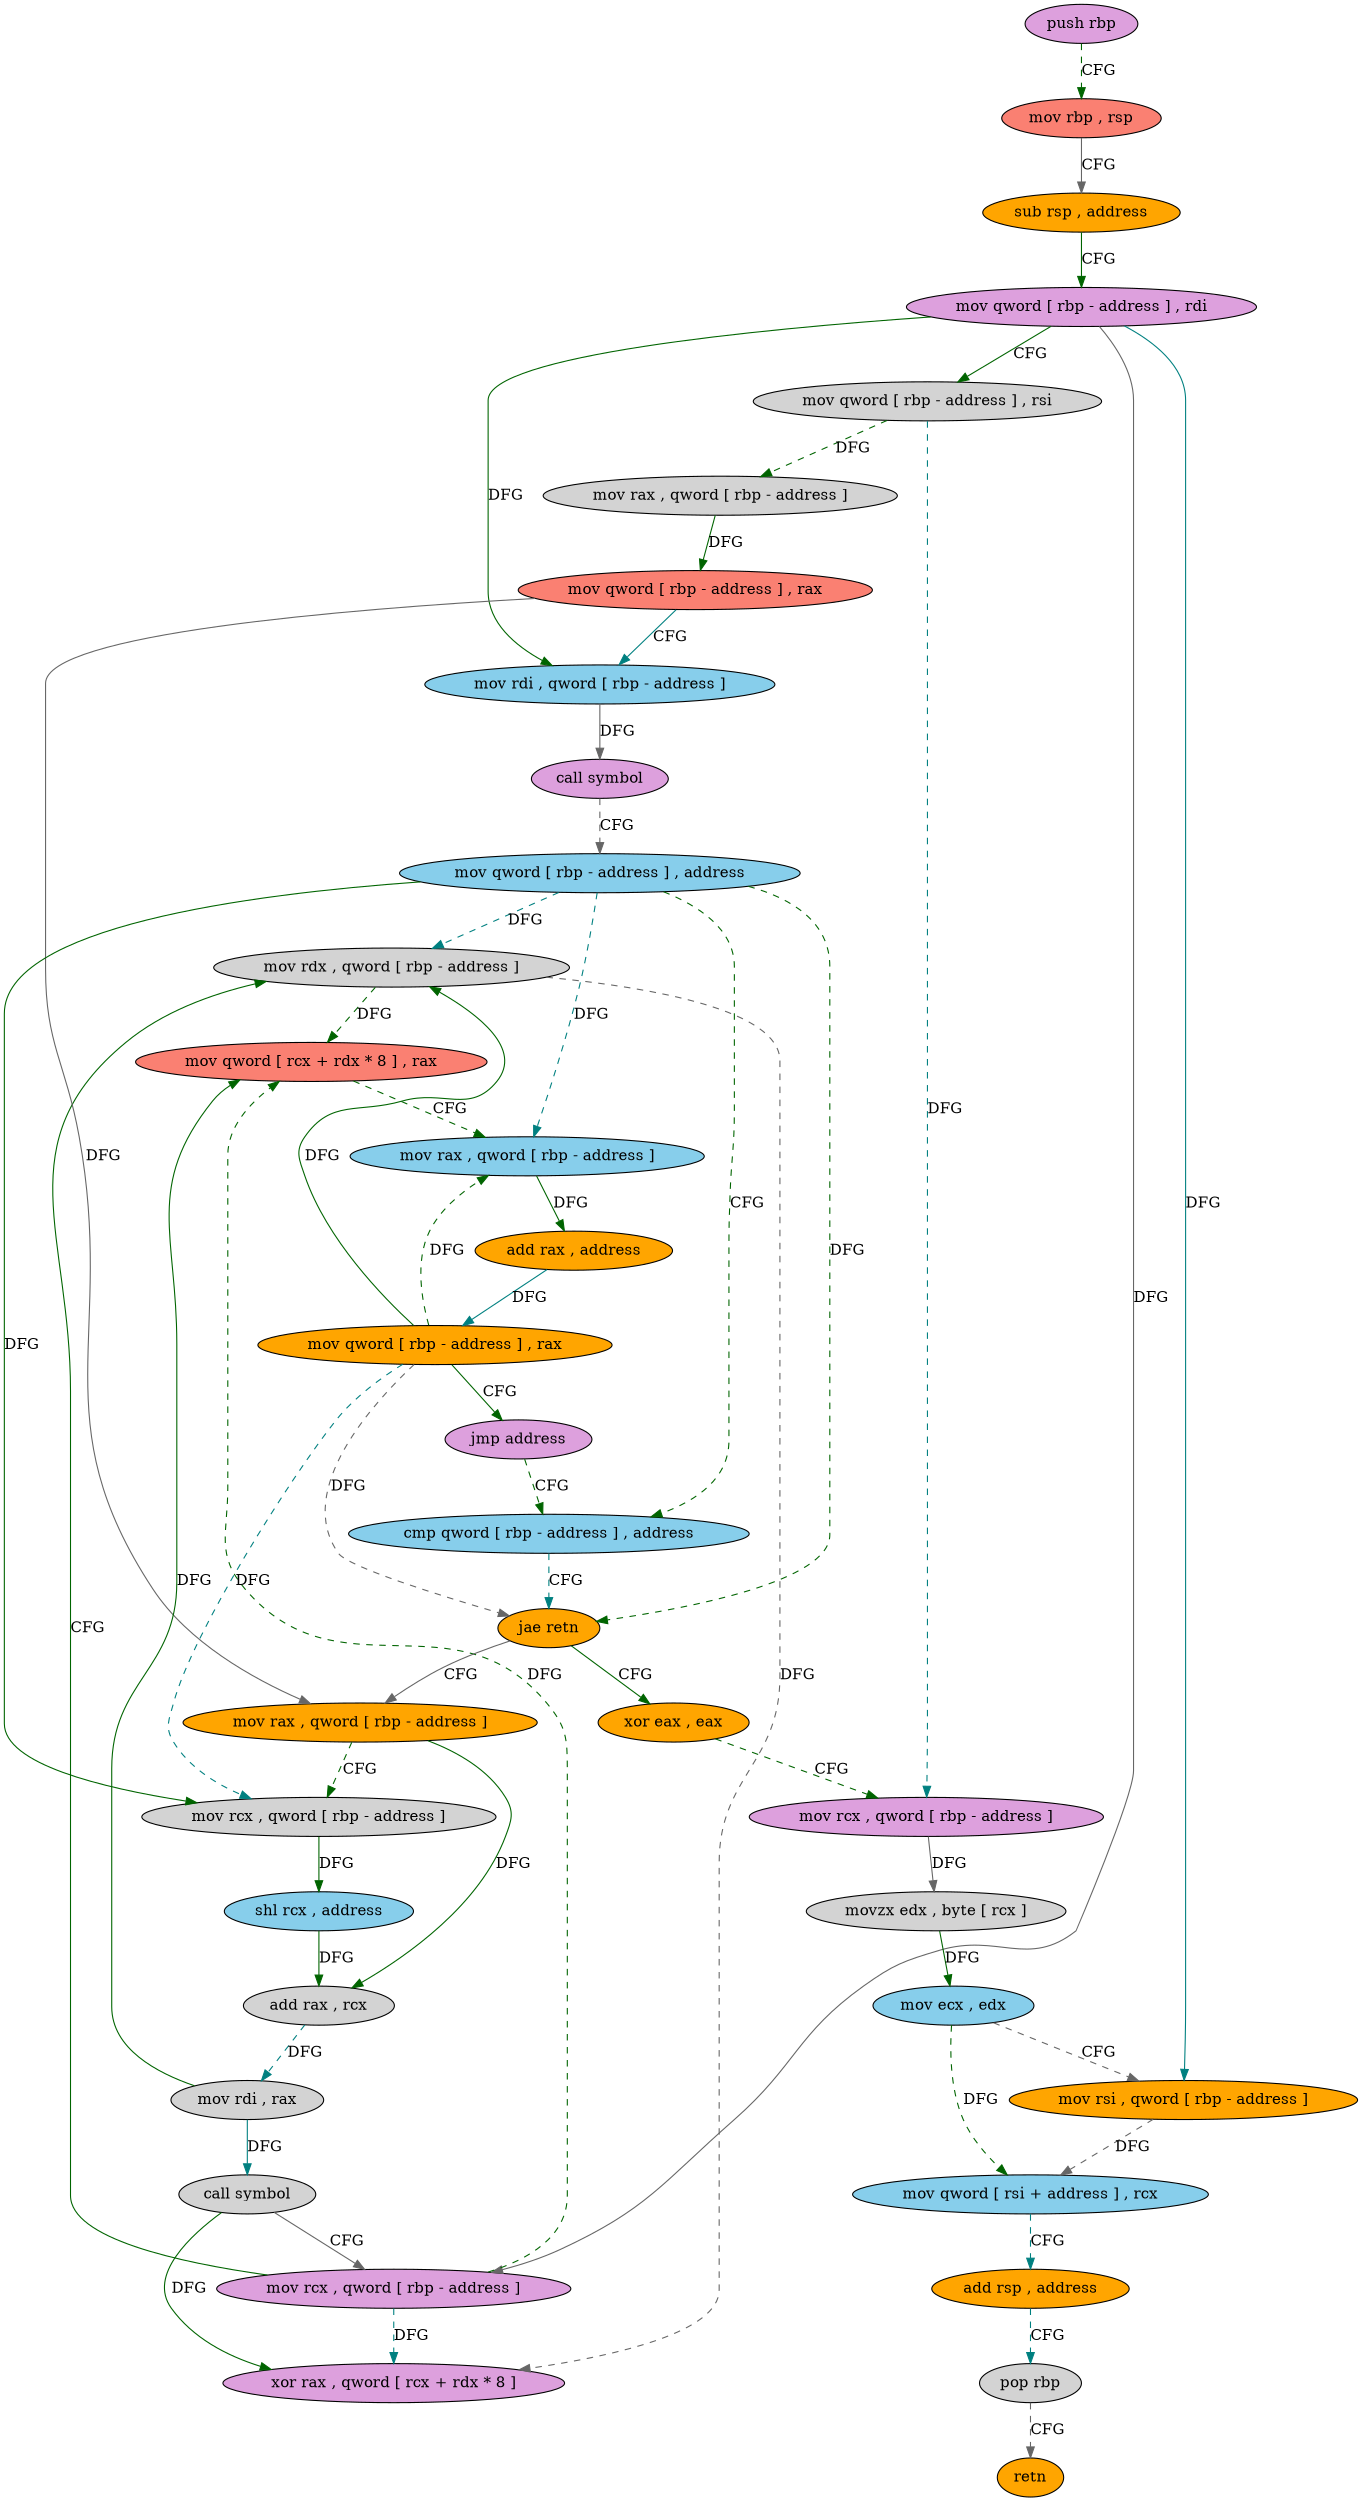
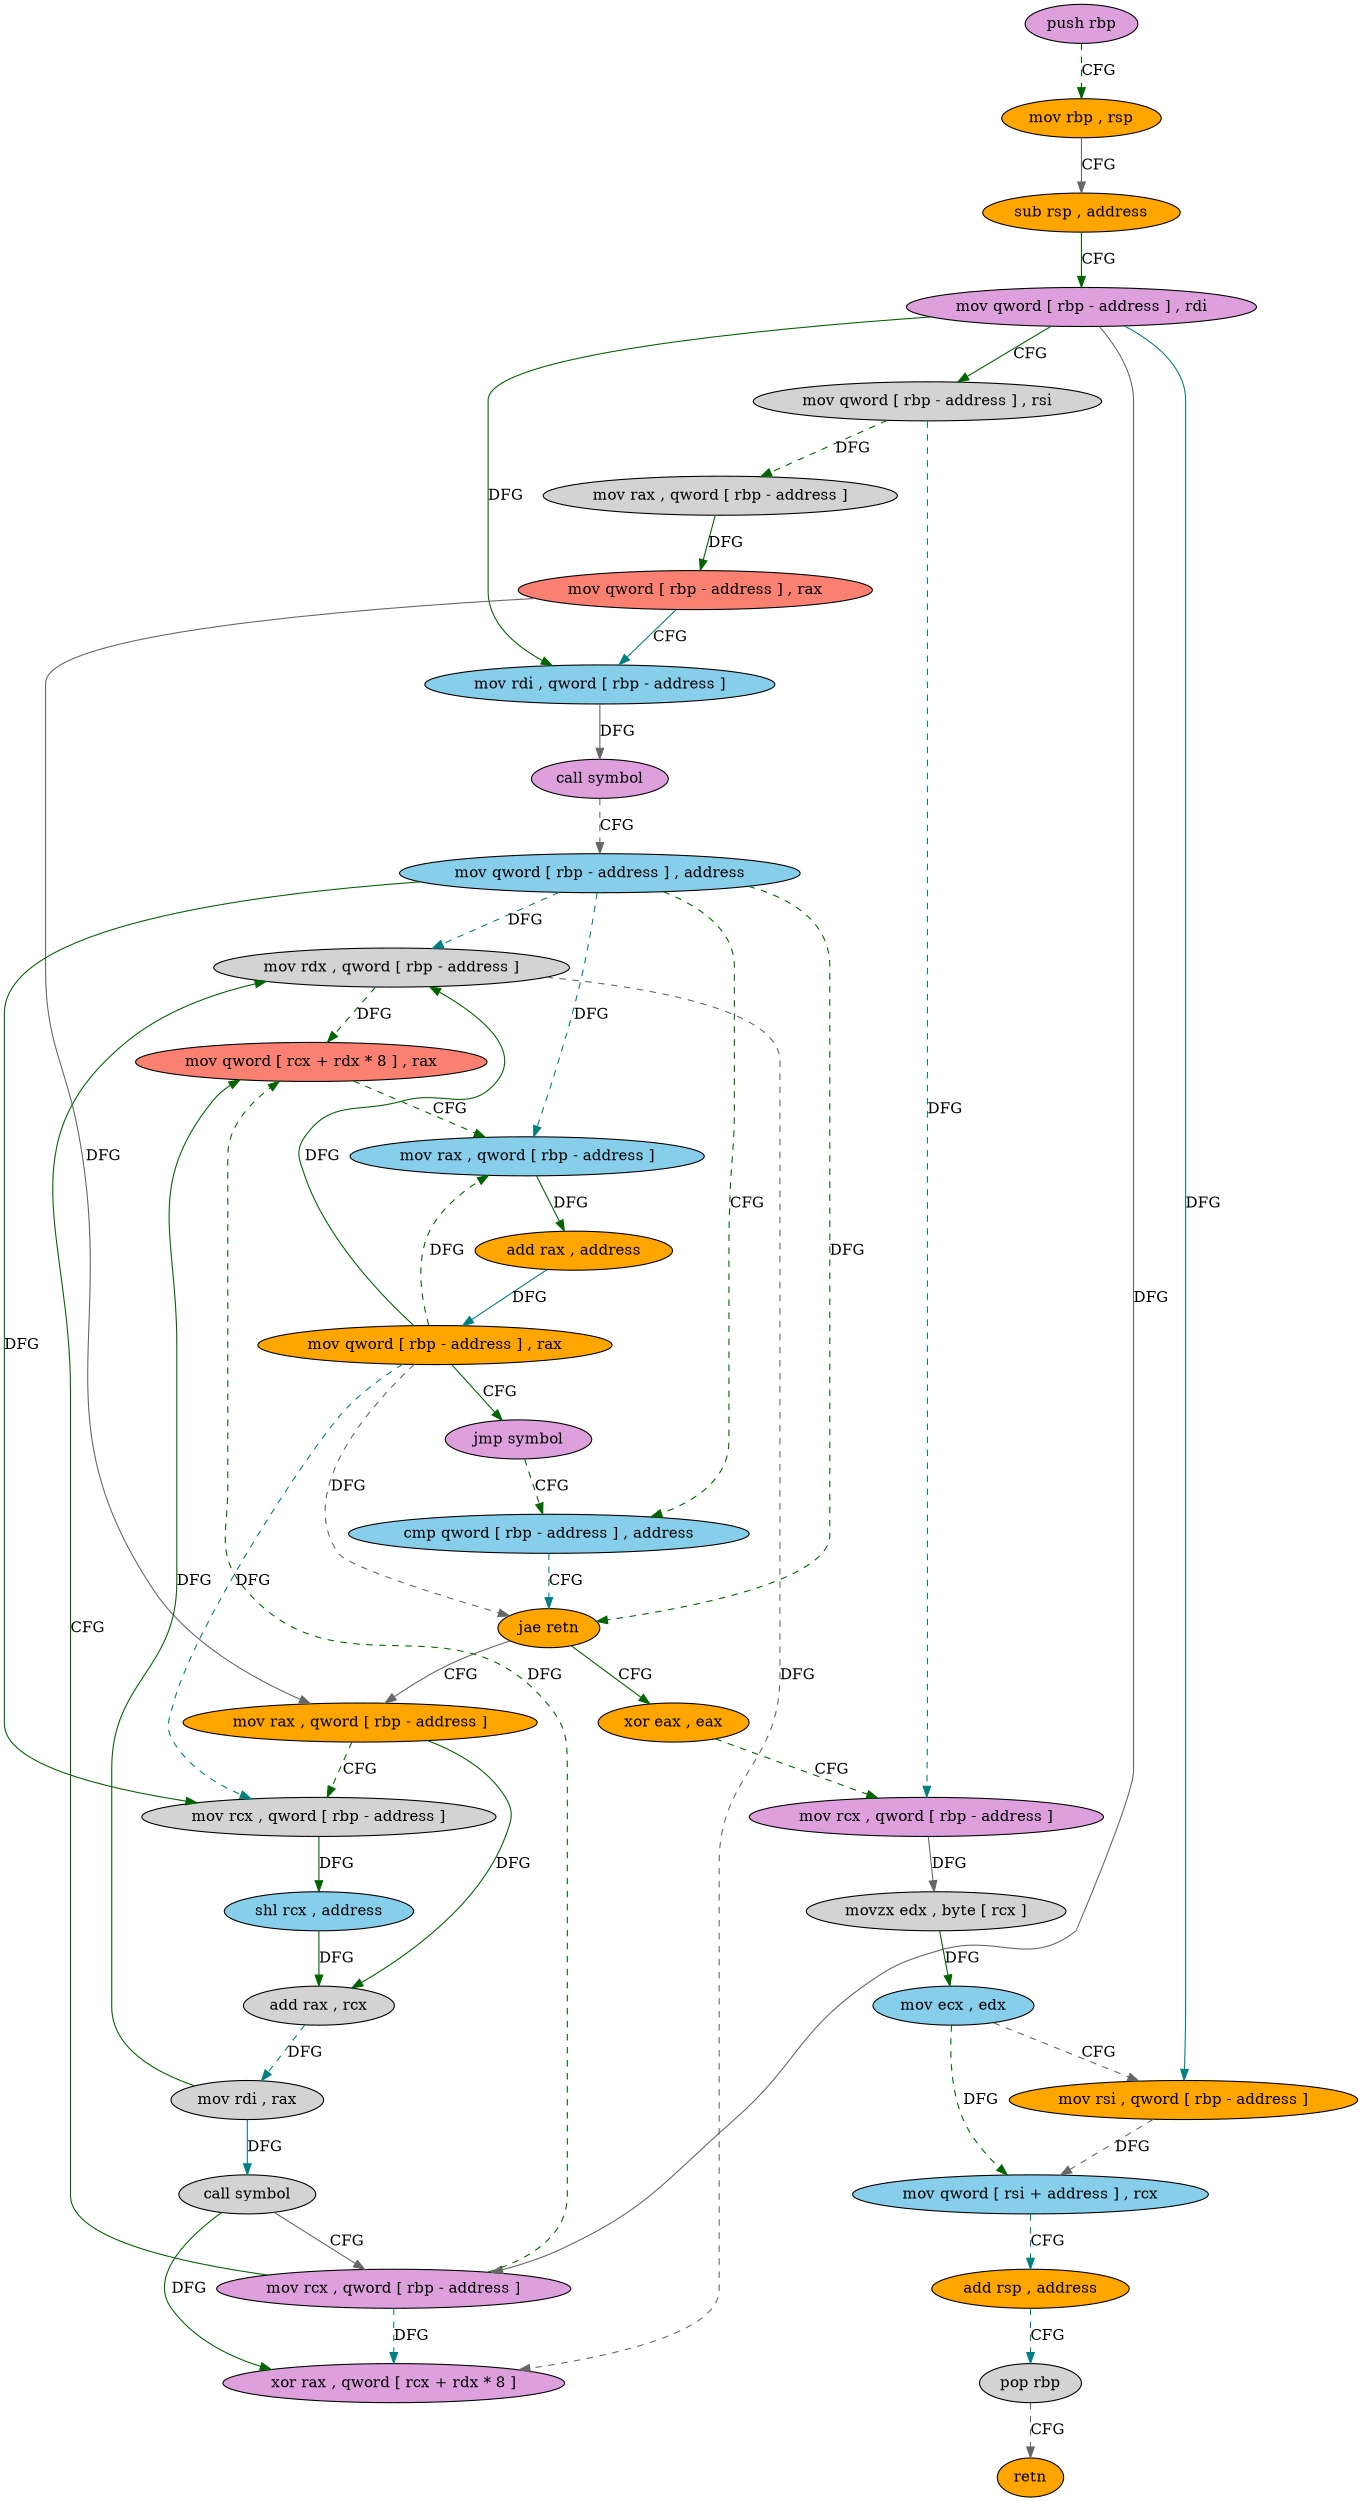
node "mov rbp , rsp": fillcolor salmon -> orange
node "jmp address": label "jmp address" -> "jmp symbol"
